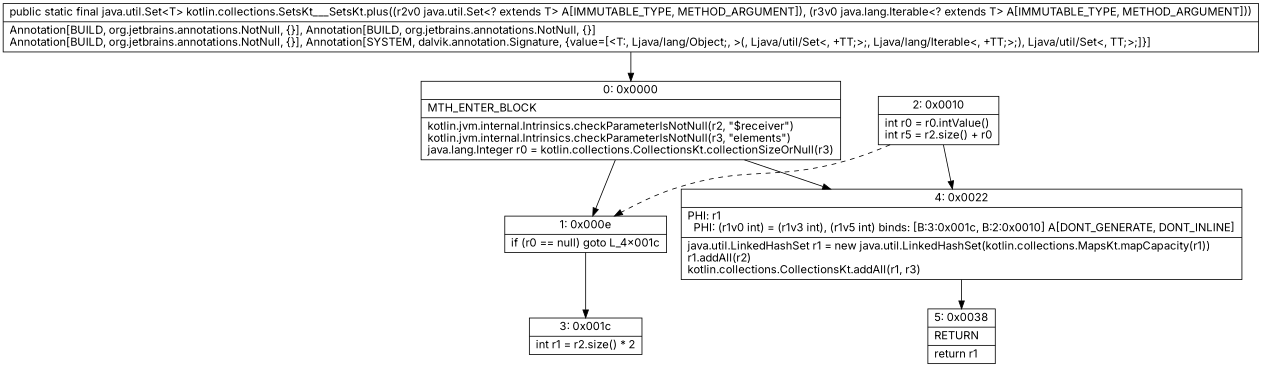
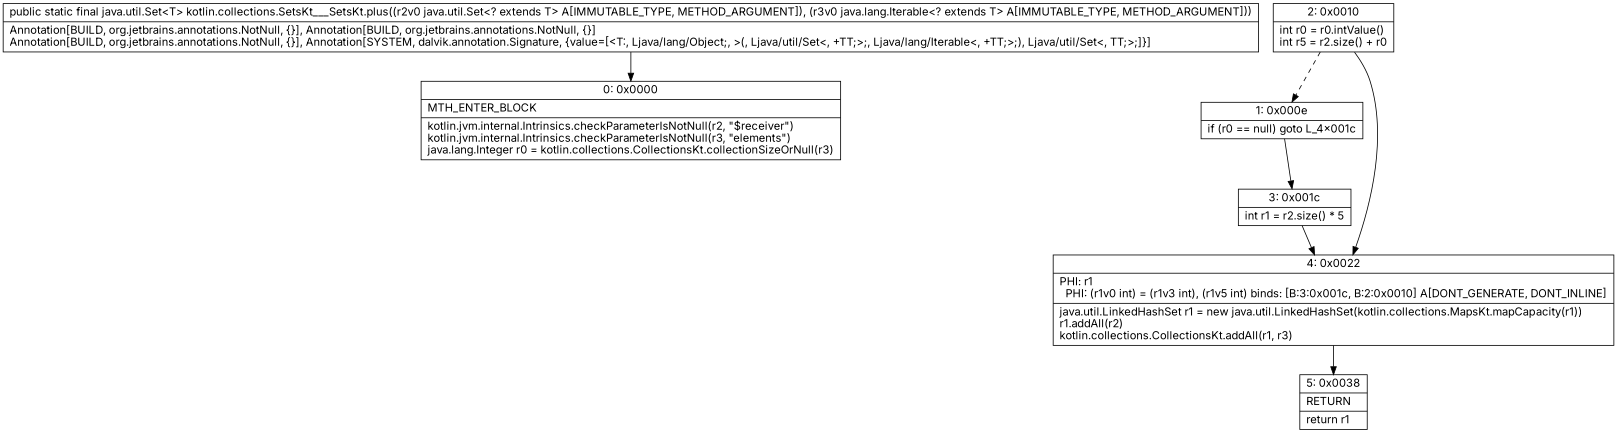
edge "0: 0x0000" -> "4: 0x0022": now "3: 0x001c" -> "4: 0x0022"
edge "0: 0x0000" -> "1: 0x000e": removed
node "3: 0x001c": text "int r1 = r2.size() * 2" -> "int r1 = r2.size() * 5"
